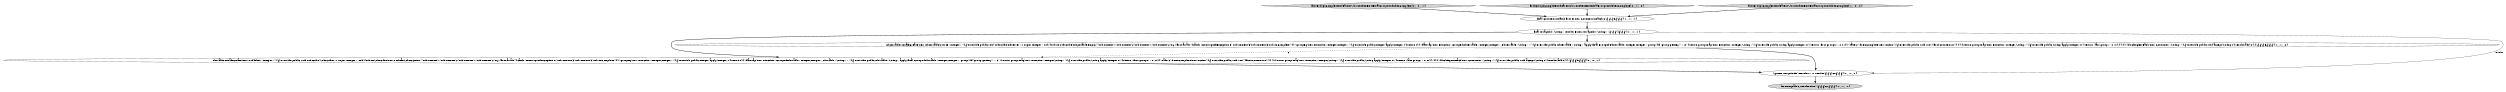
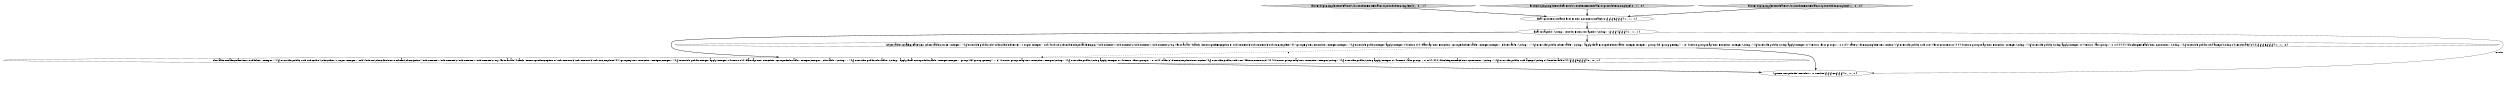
node "assertEquals(6,results.size())@@@61@@@['1', '1', '1']": removed
